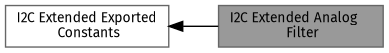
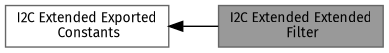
node "I2C Extended Analog Filter": label "I2C Extended Analog Filter" -> "I2C Extended Extended Filter"
